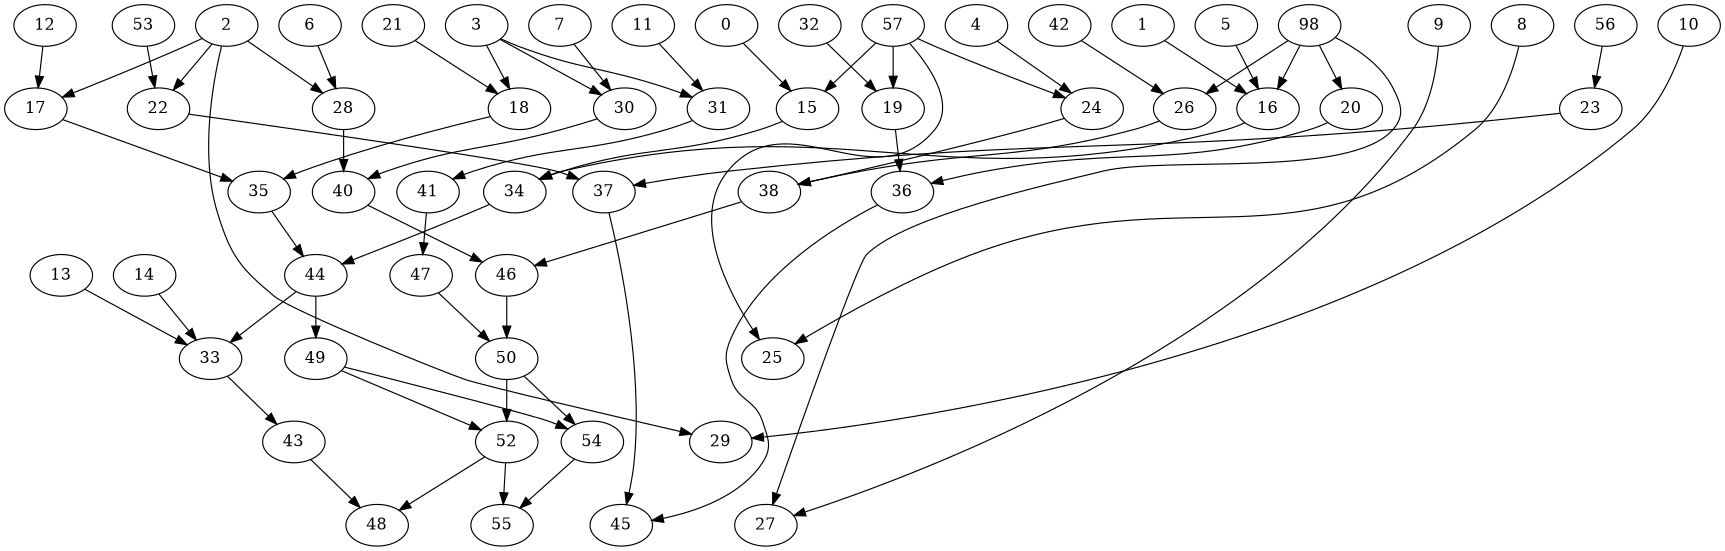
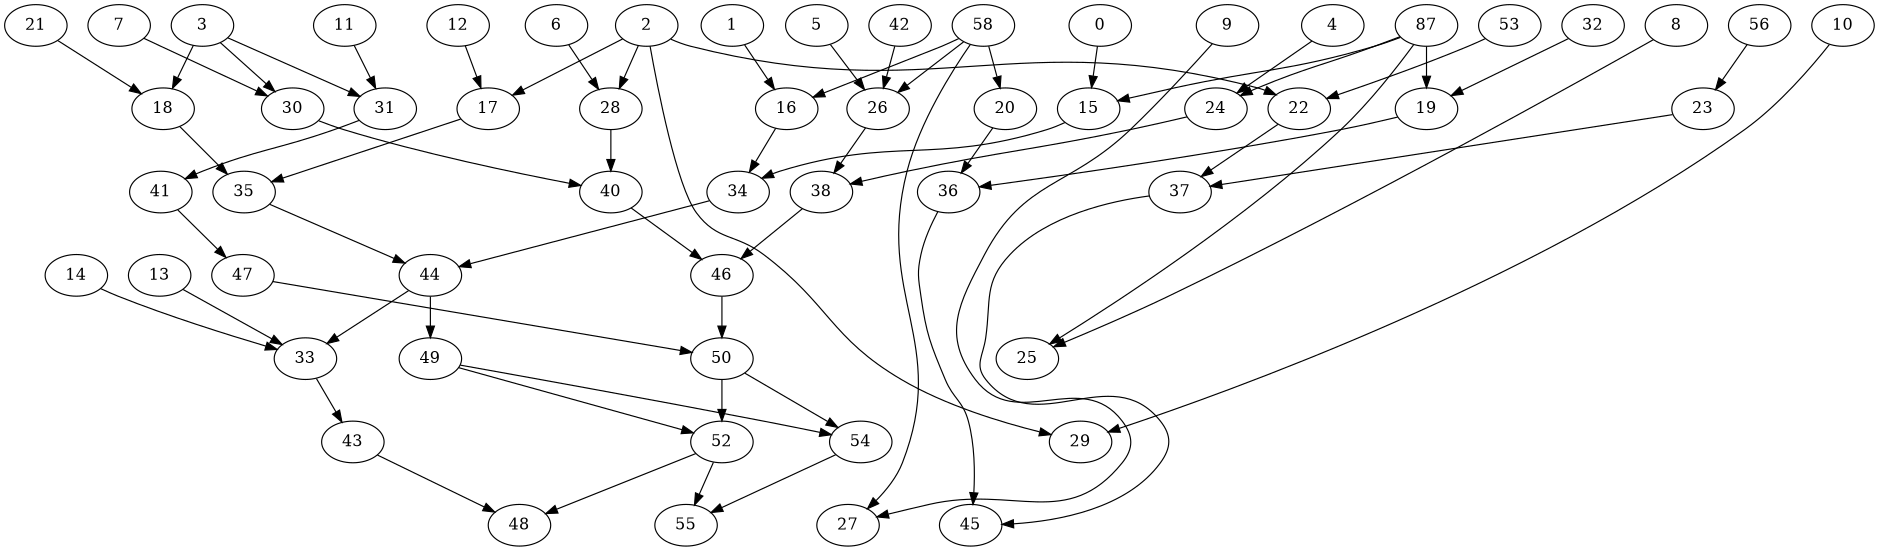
node "57": label "57" -> "87"
node "98": label "98" -> "58"
edge "5" -> "16": now "5" -> "26"
